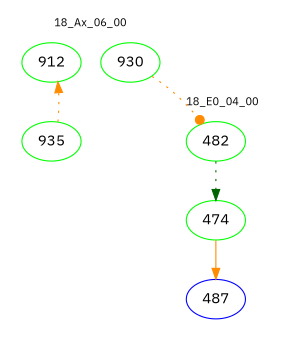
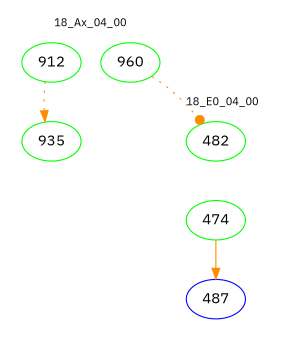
cluster "18_Ax_06_00": label "18_Ax_06_00" -> "18_Ax_04_00"
node "930": label "930" -> "960"
edge "935" -> "912": reversed
edge "482" -> "474": removed
